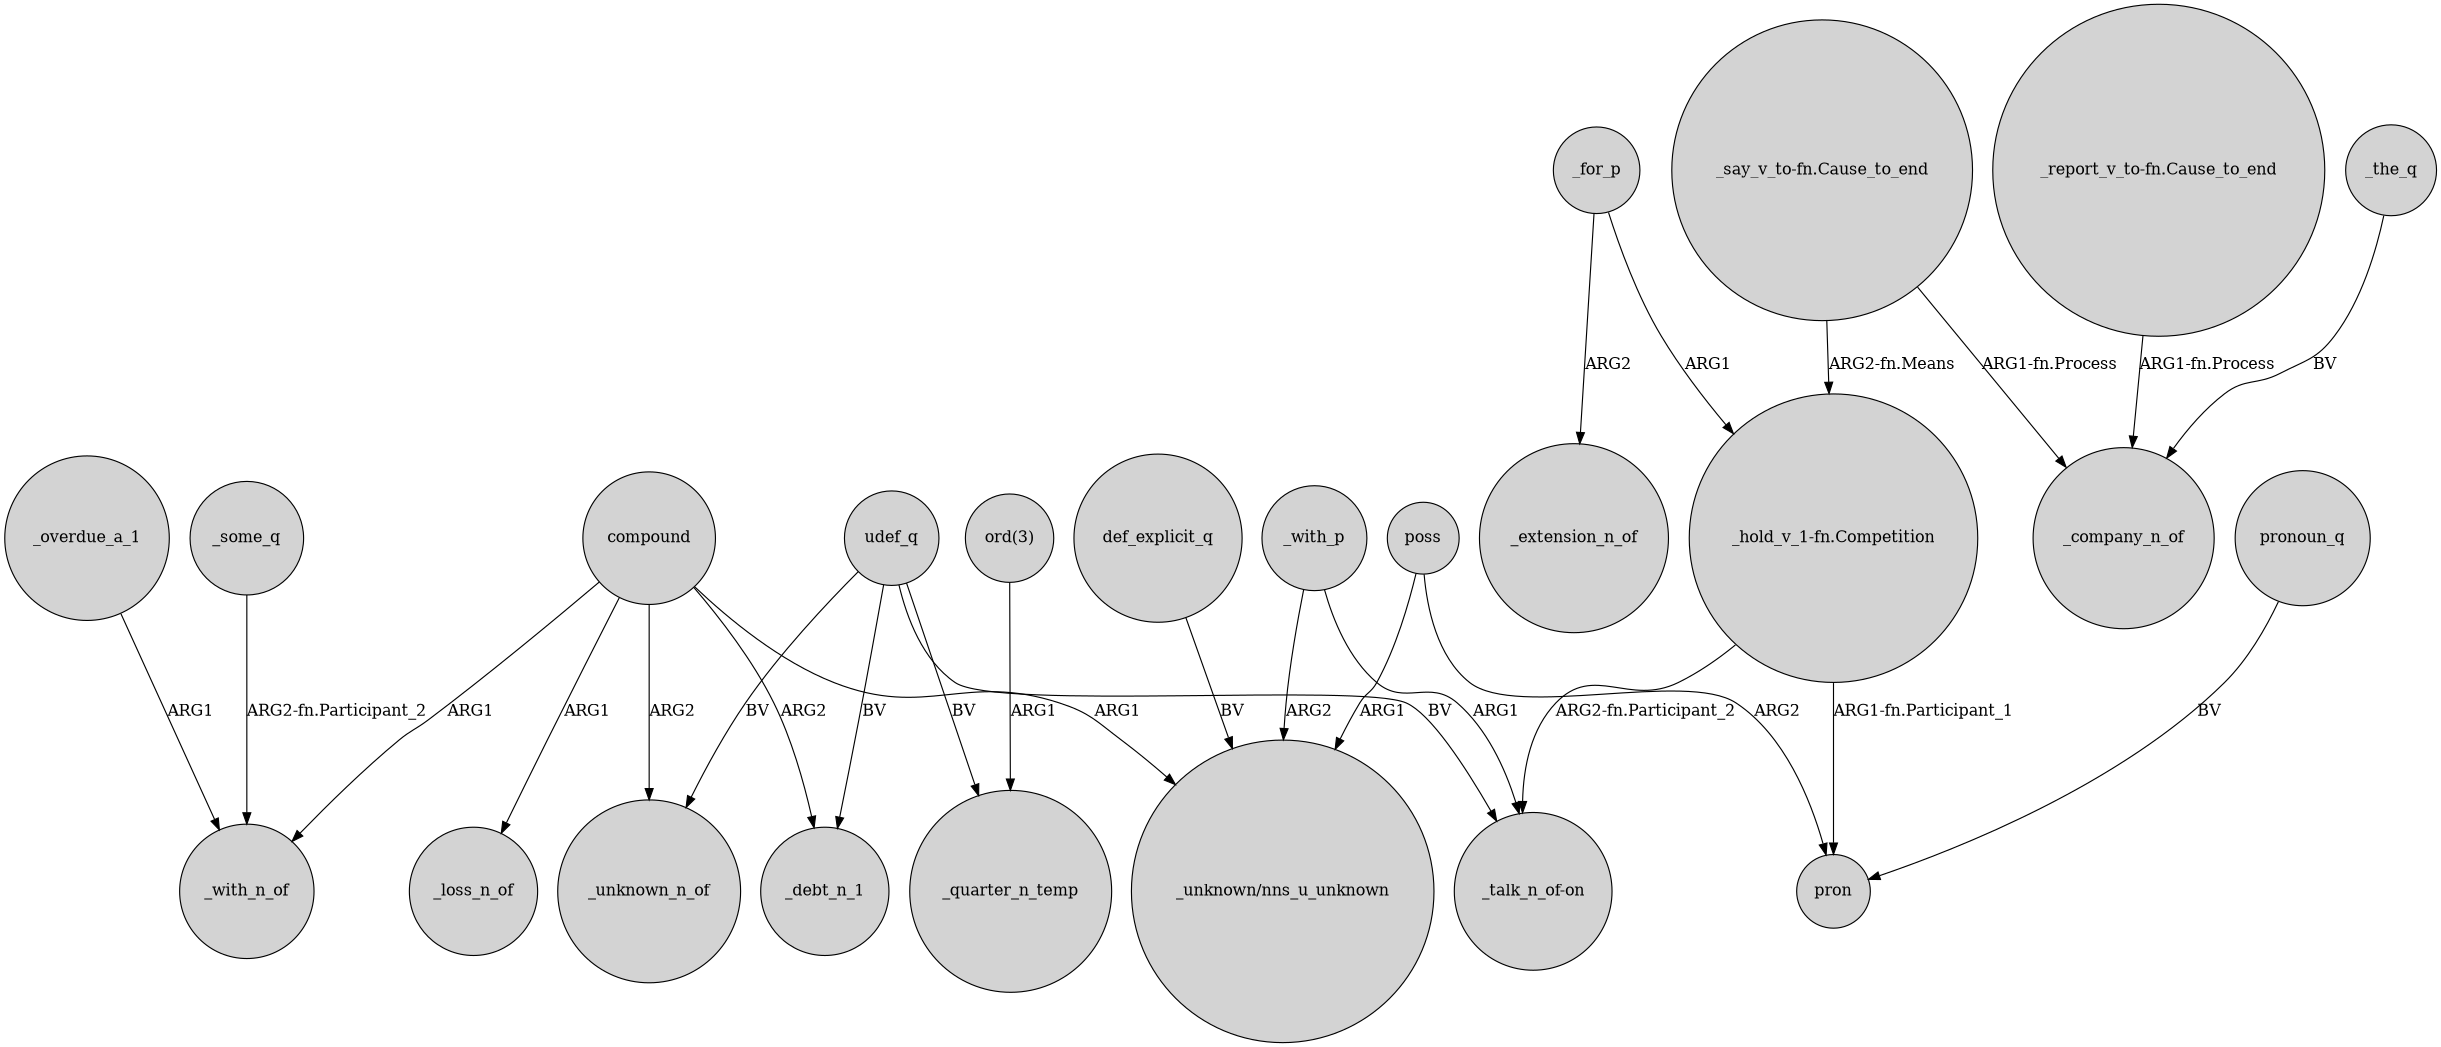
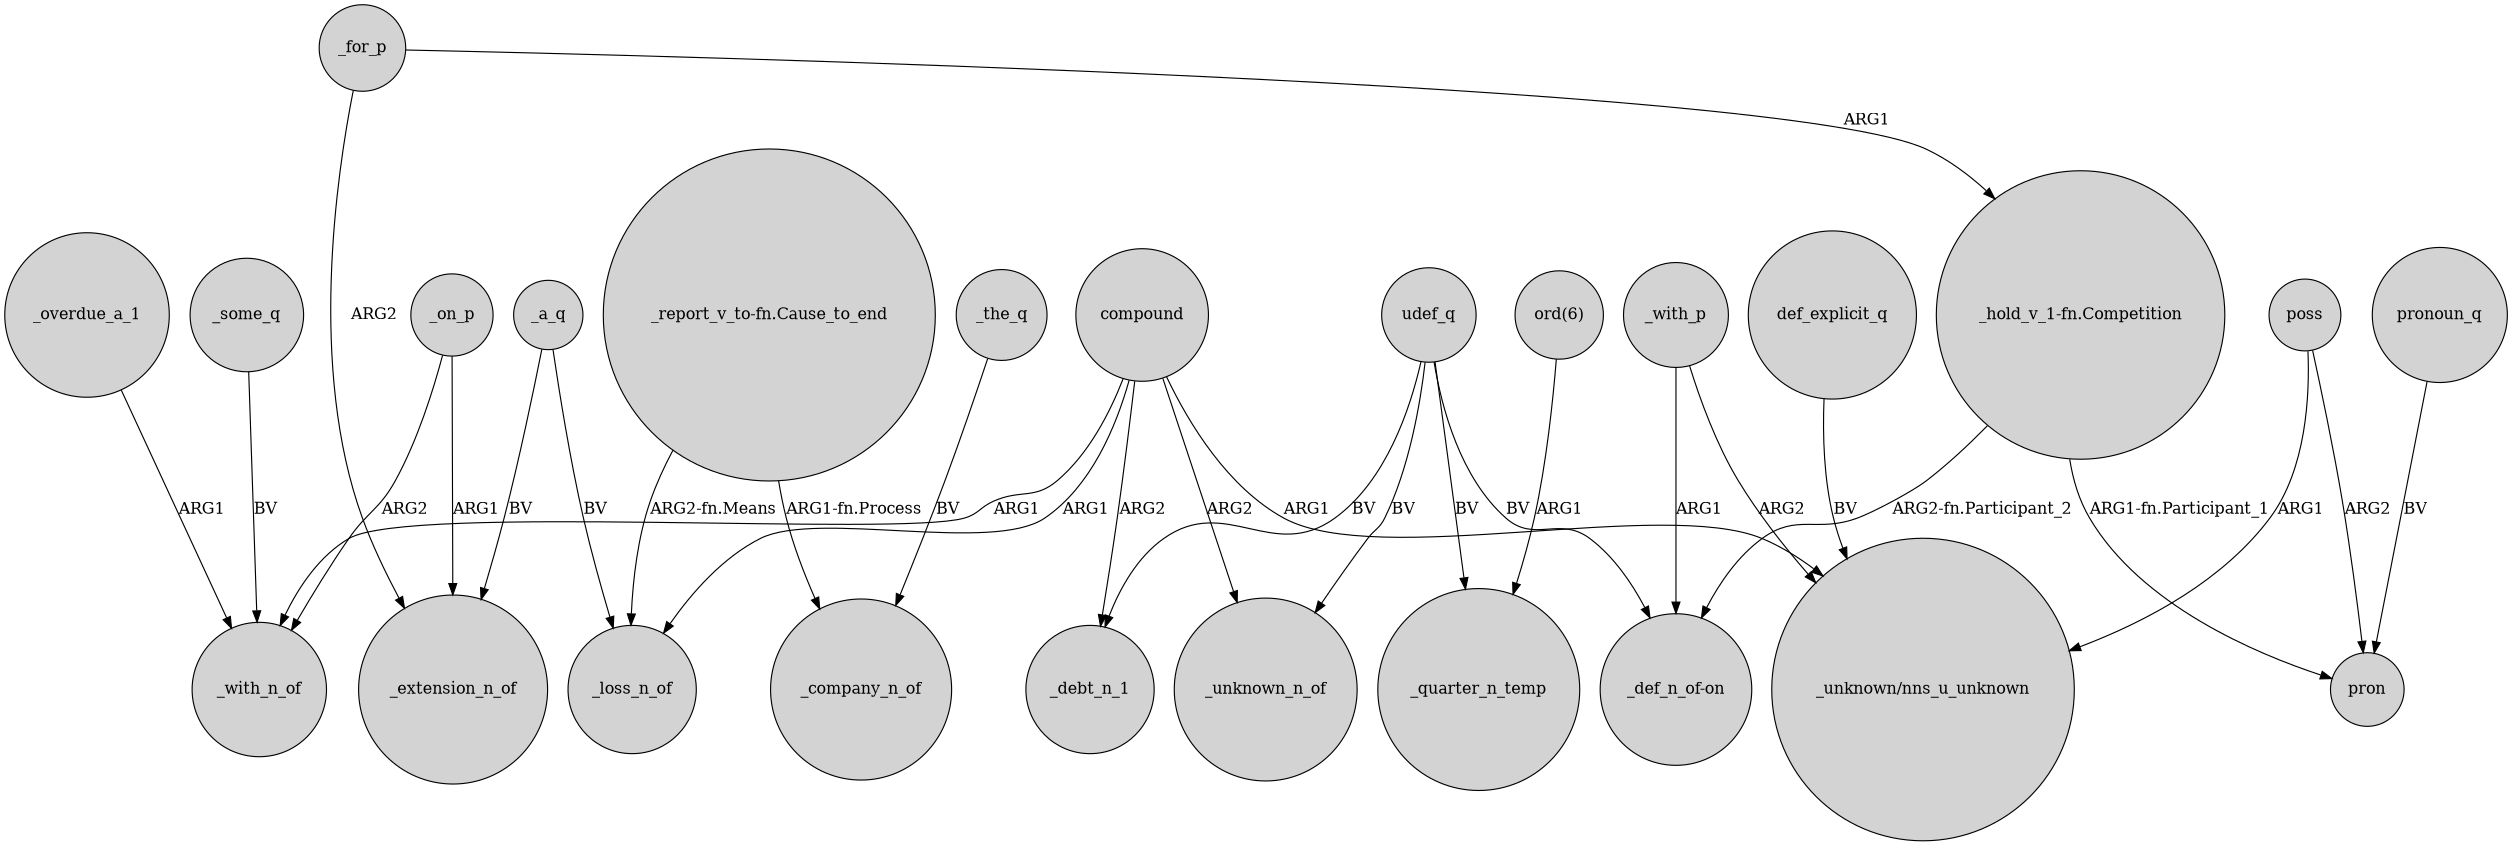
node "_say_v_to-fn.Cause_to_end": removed
node "_on_p": added
node "_a_q": added
edge "_report_v_to-fn.Cause_to_end" -> "_loss_n_of": added, label "ARG2-fn.Means"
node "ord(3)": label "ord(3)" -> "ord(6)"
edge "_some_q" -> "_with_n_of": label "ARG2-fn.Participant_2" -> "BV"
node "_talk_n_of-on": label "_talk_n_of-on" -> "_def_n_of-on"
